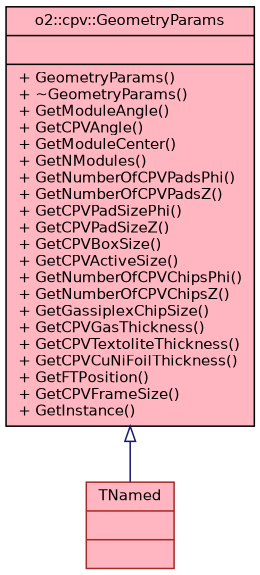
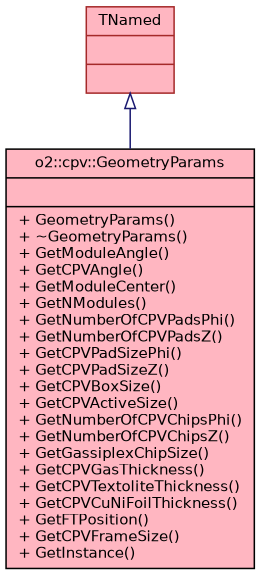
edge "TNamed" -> "o2::cpv::GeometryParams": reversed
